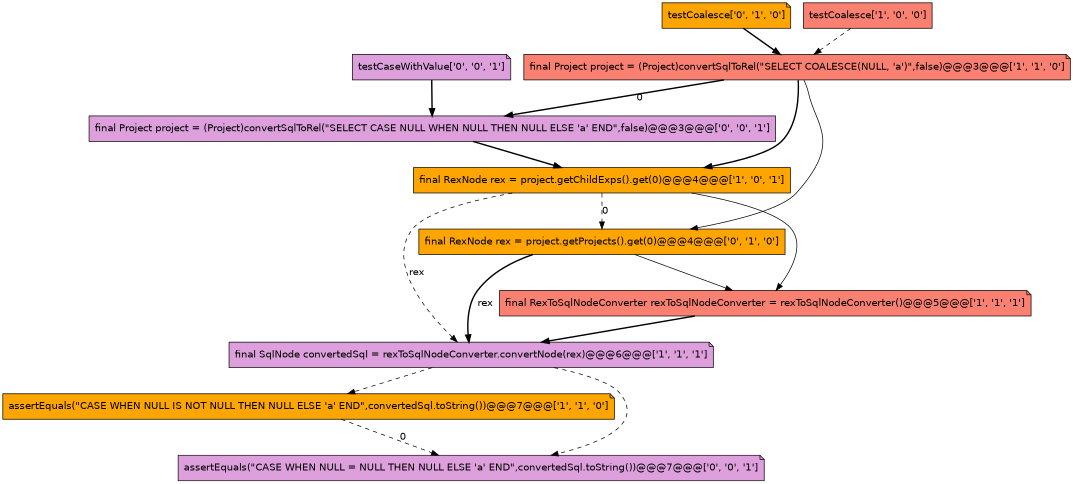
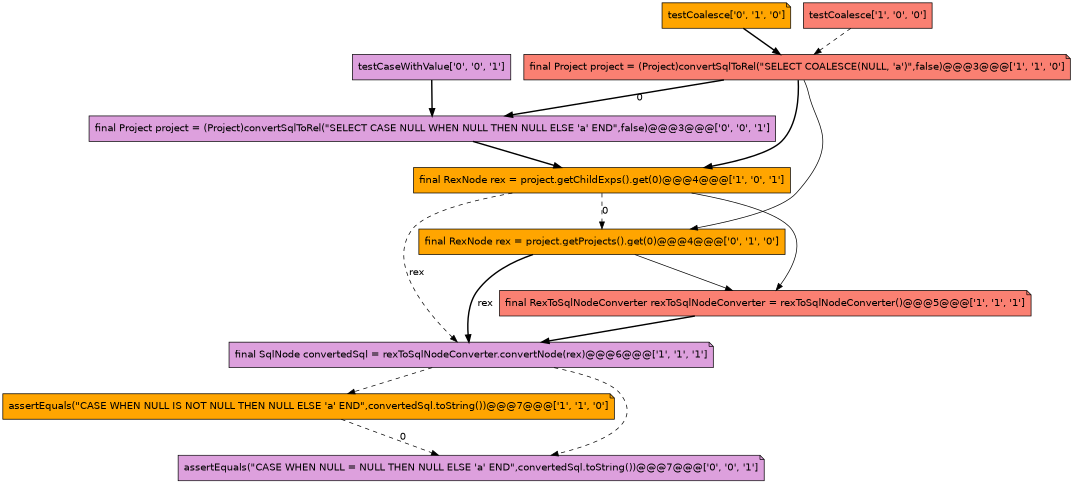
node "testCaseWithValue['0', '0', '1']": shape note -> box
